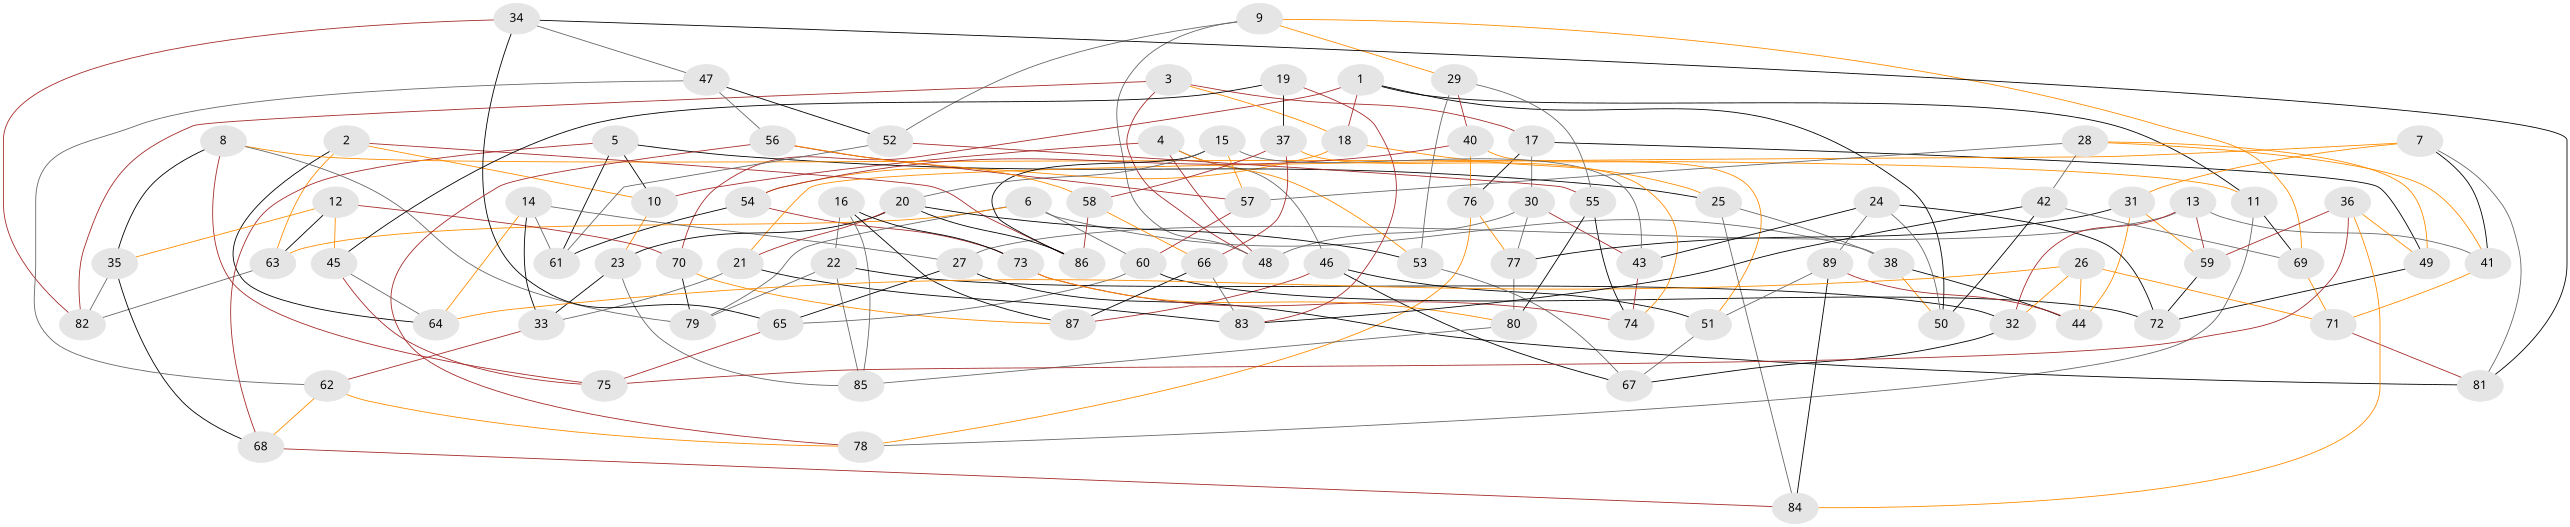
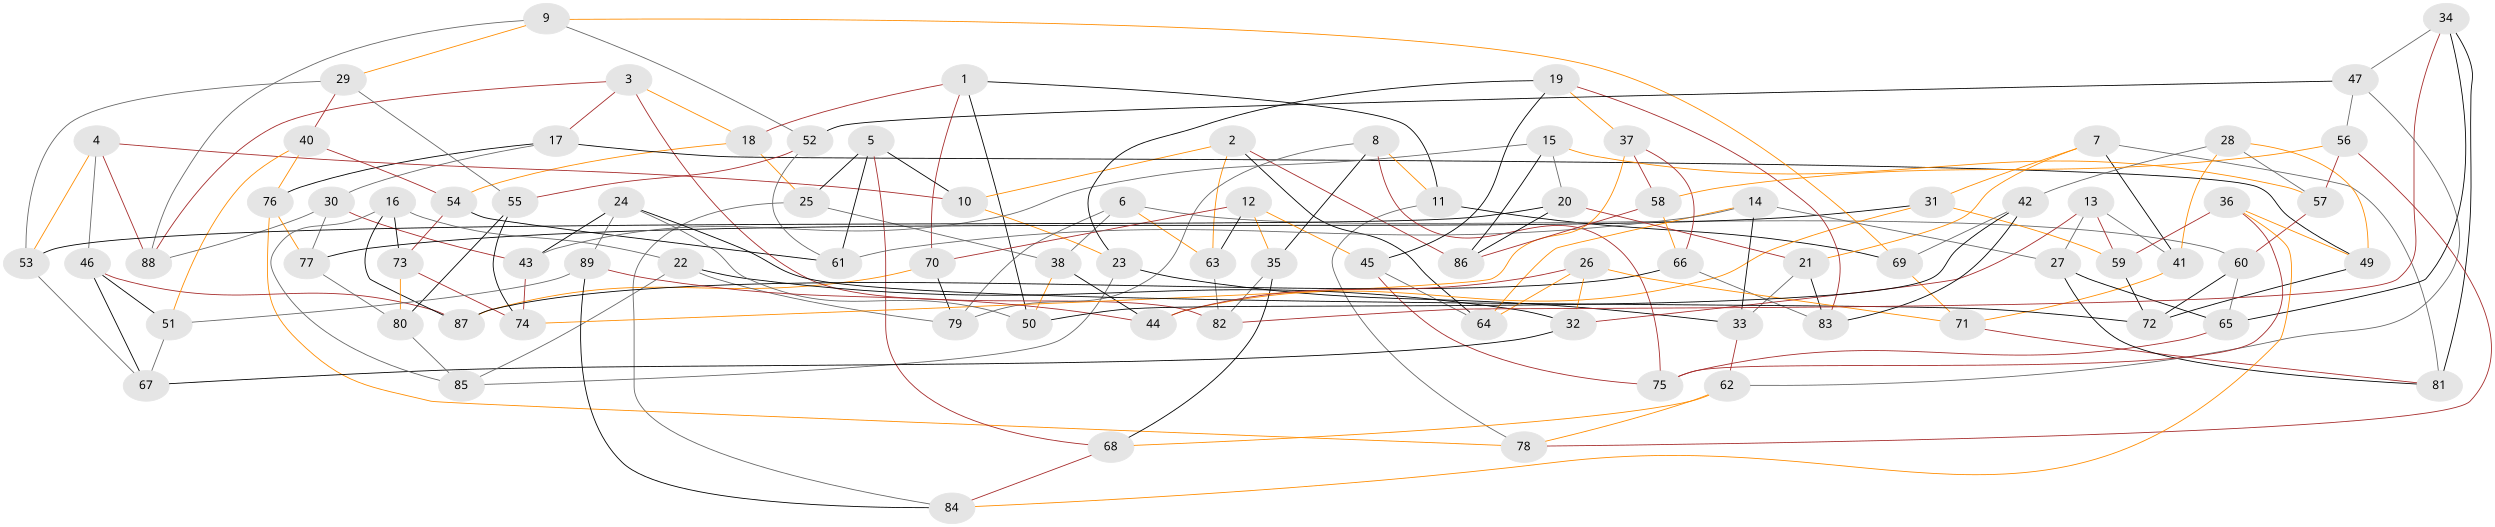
edge "19" -- "37": color black -> darkorange
edge "20" -- "23": now "19" -- "23"
node "48": label "48" -> "88"
edge "26" -- "44": color darkorange -> brown
